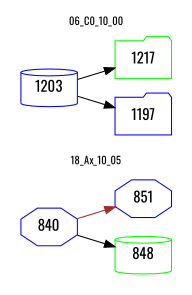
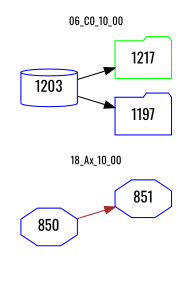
cluster "18_Ax_10_05": label "18_Ax_10_05" -> "18_Ax_10_00"
node "840": label "840" -> "850"
node "848": removed
